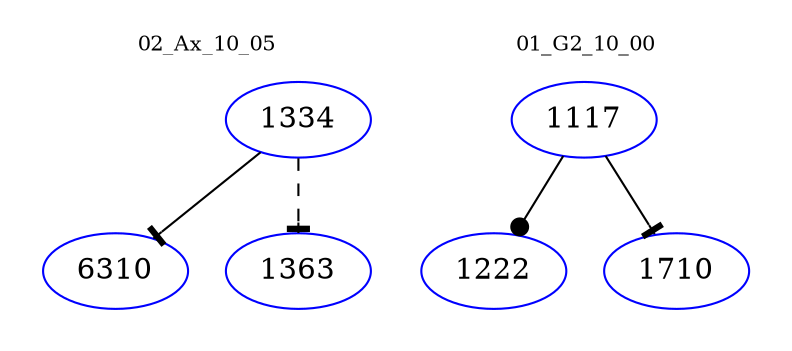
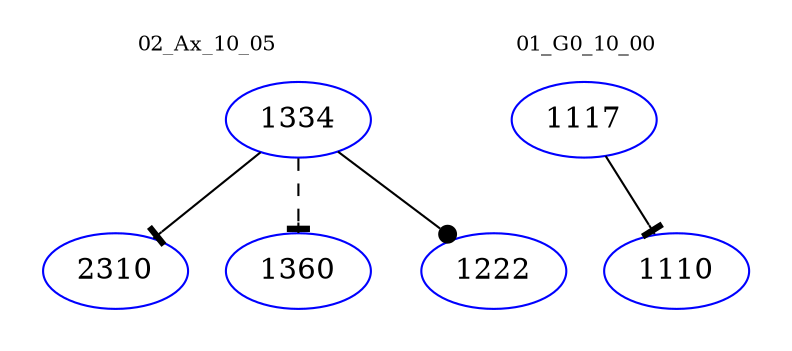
cluster "01_G2_10_00": label "01_G2_10_00" -> "01_G0_10_00"
edge "1117" -> "1222": now "1334" -> "1222"
node "6310": label "6310" -> "2310"
node "1363": label "1363" -> "1360"
node "1710": label "1710" -> "1110"
